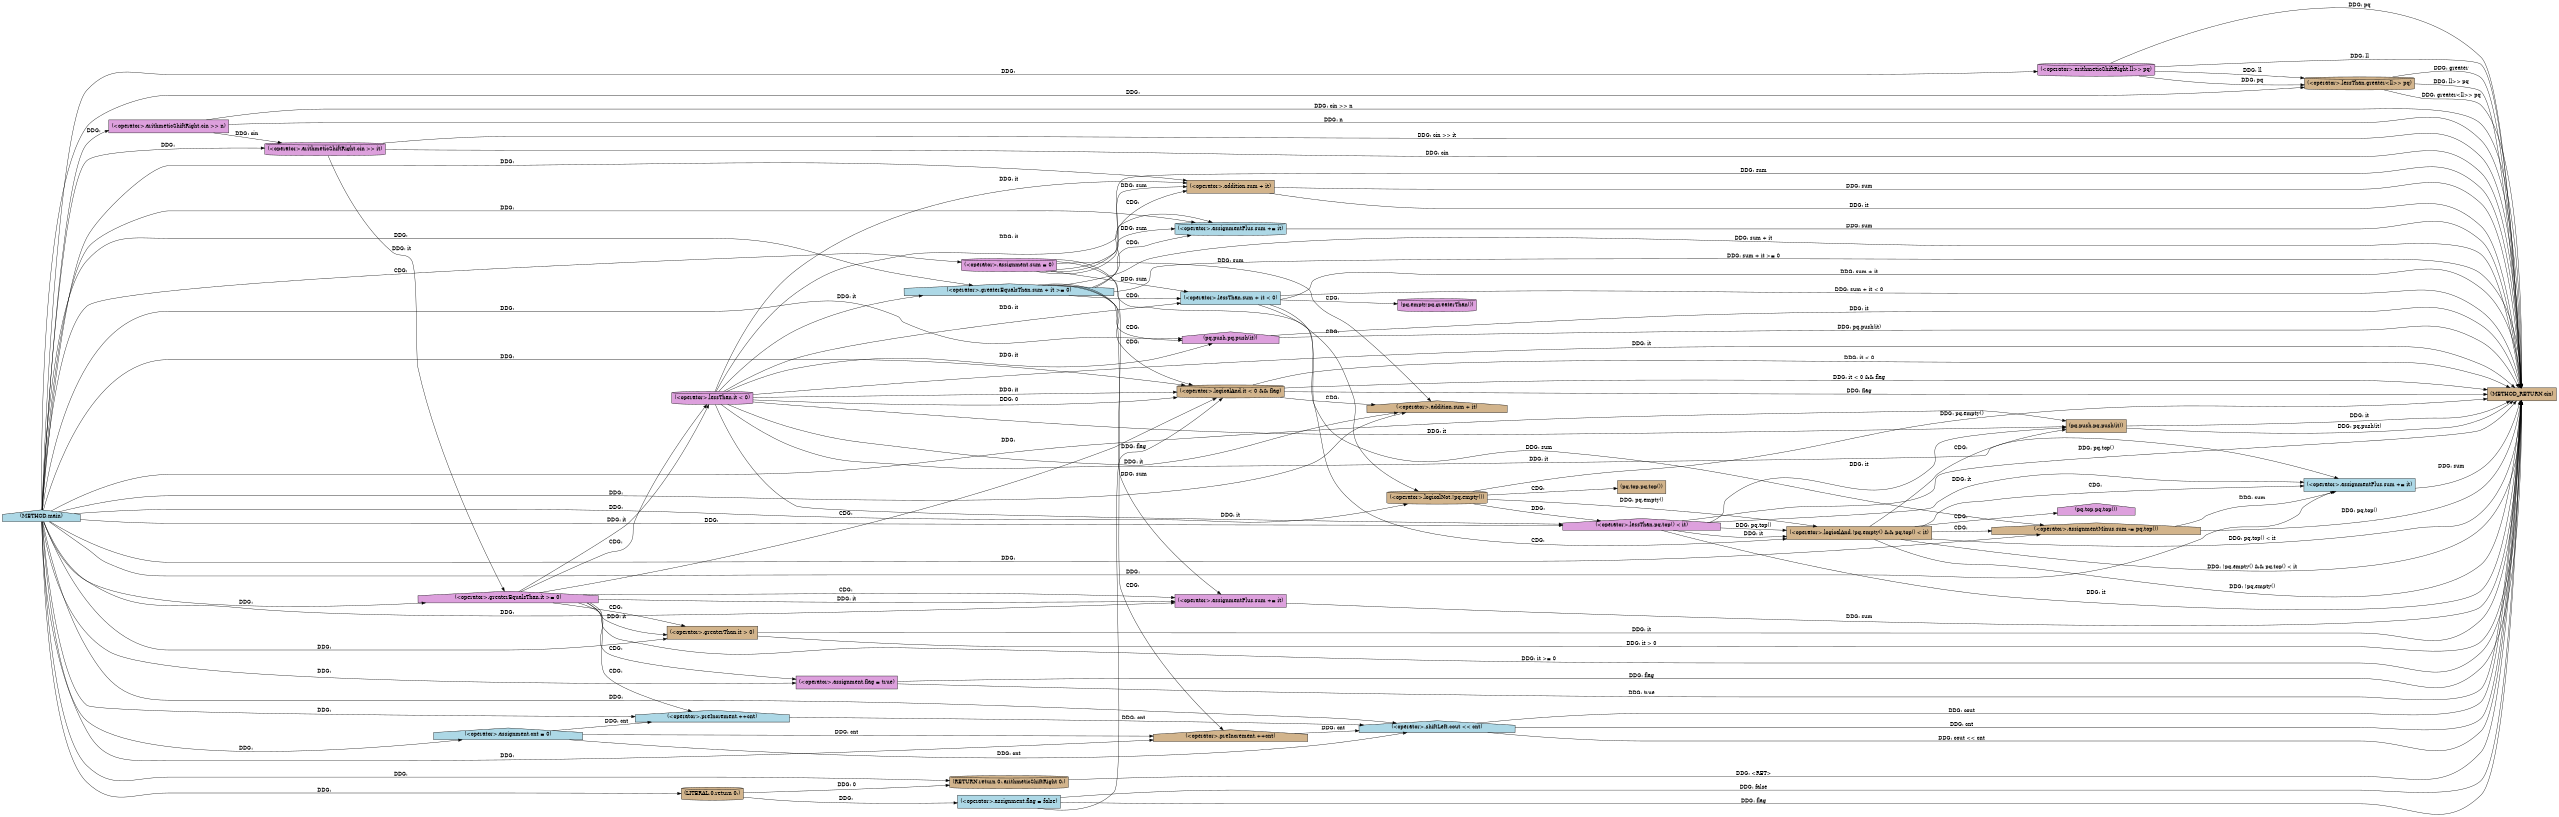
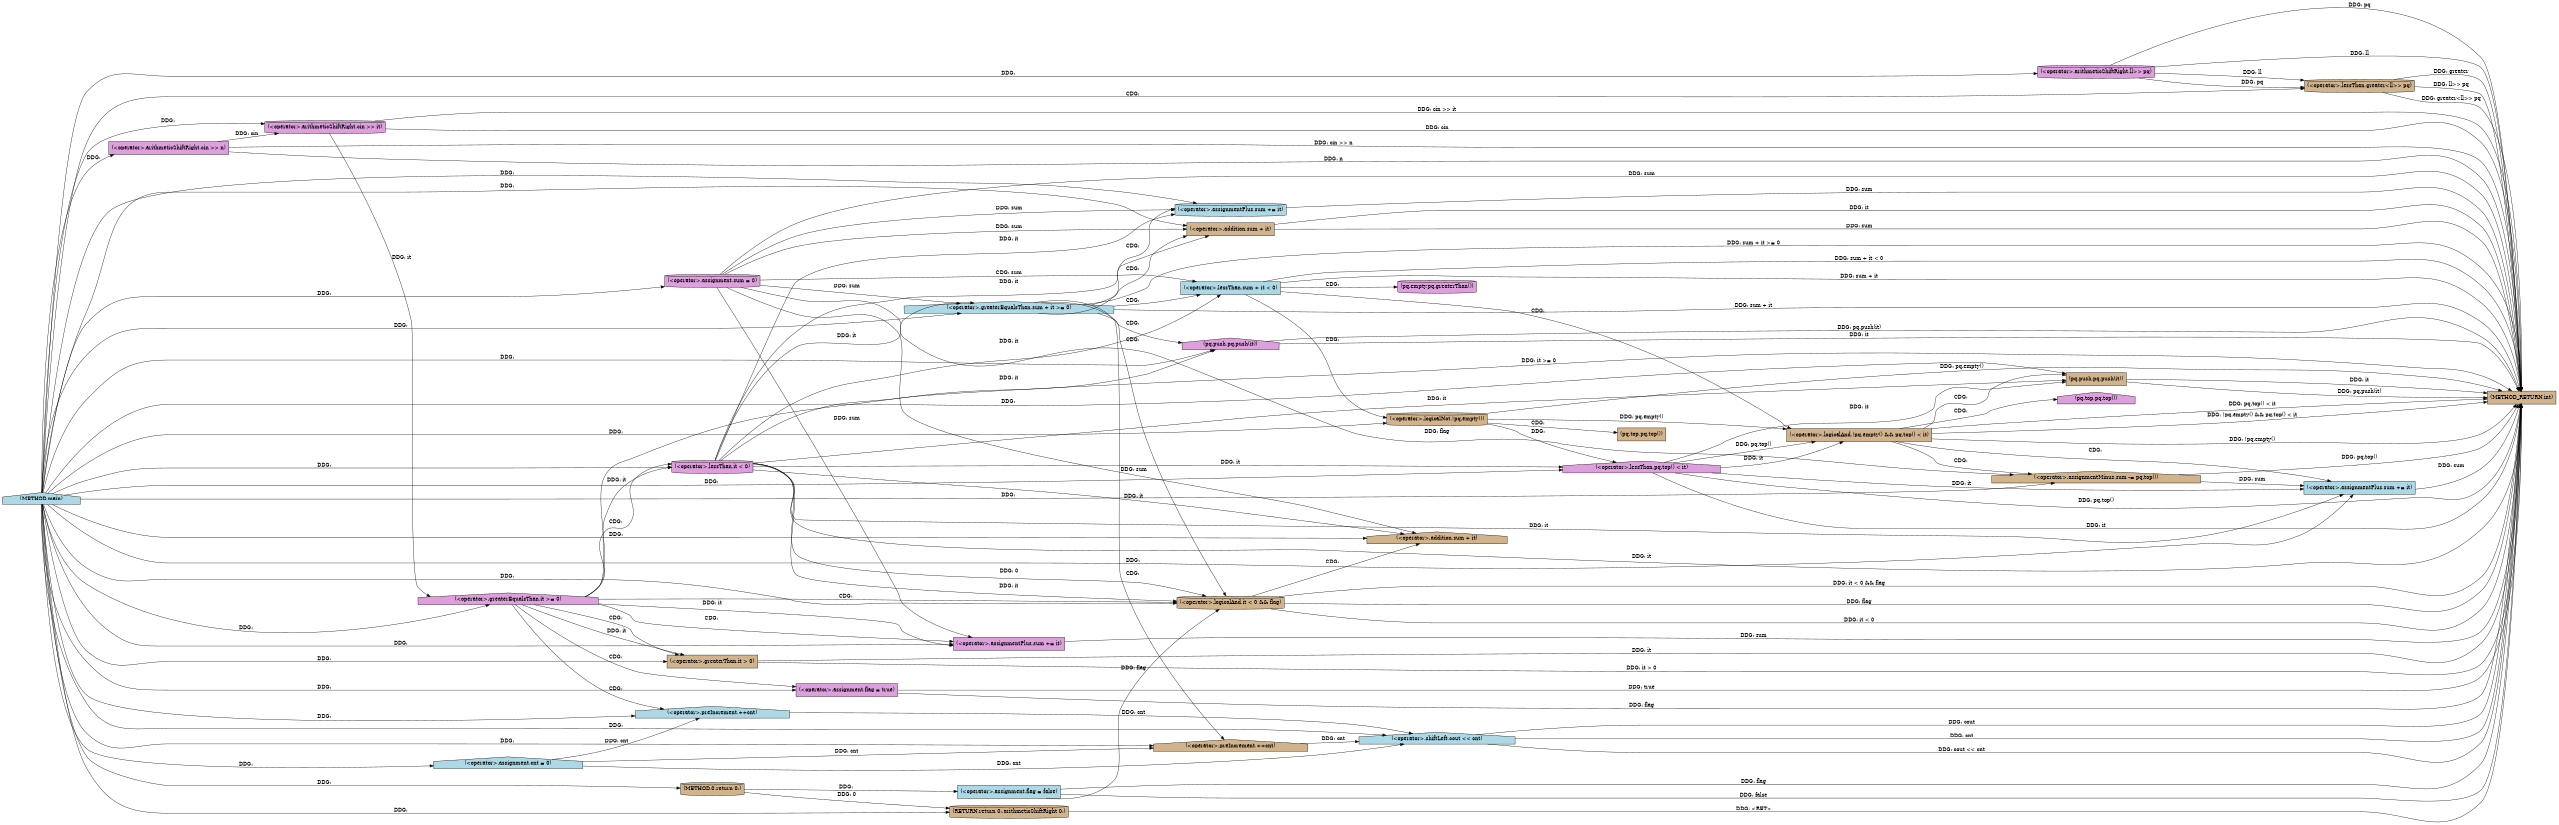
edge "(METHOD,main)" -> "(<operator>.lessThan,greater<ll>> pq)": label "DDG: " -> "CDG: "
edge "(METHOD,main)" -> "(<operator>.assignment,sum = 0)": label "CDG: " -> "DDG: "
edge "(<operator>.assignment,sum = 0)" -> "(<operator>.lessThan,sum + it < 0)": label "DDG: sum" -> "CDG: sum"
edge "(<operator>.assignment,sum = 0)" -> "(<operator>.greaterEqualsThan,sum + it >= 0)": added, label "DDG: sum"
node "(METHOD_RETURN,cin)": label "(METHOD_RETURN,cin)" -> "(METHOD_RETURN,int)"
edge "(<operator>.assignment,sum = 0)" -> "(<operator>.assignmentMinus,sum -= pq.top())": label "DDG: sum" -> "DDG: flag"
edge "(METHOD,main)" -> "(<operator>.lessThan,it < 0)": added, label "DDG:"
node "(LITERAL,0,return 0;)": label "(LITERAL,0,return 0;)" -> "(METHOD,0,return 0;)"
